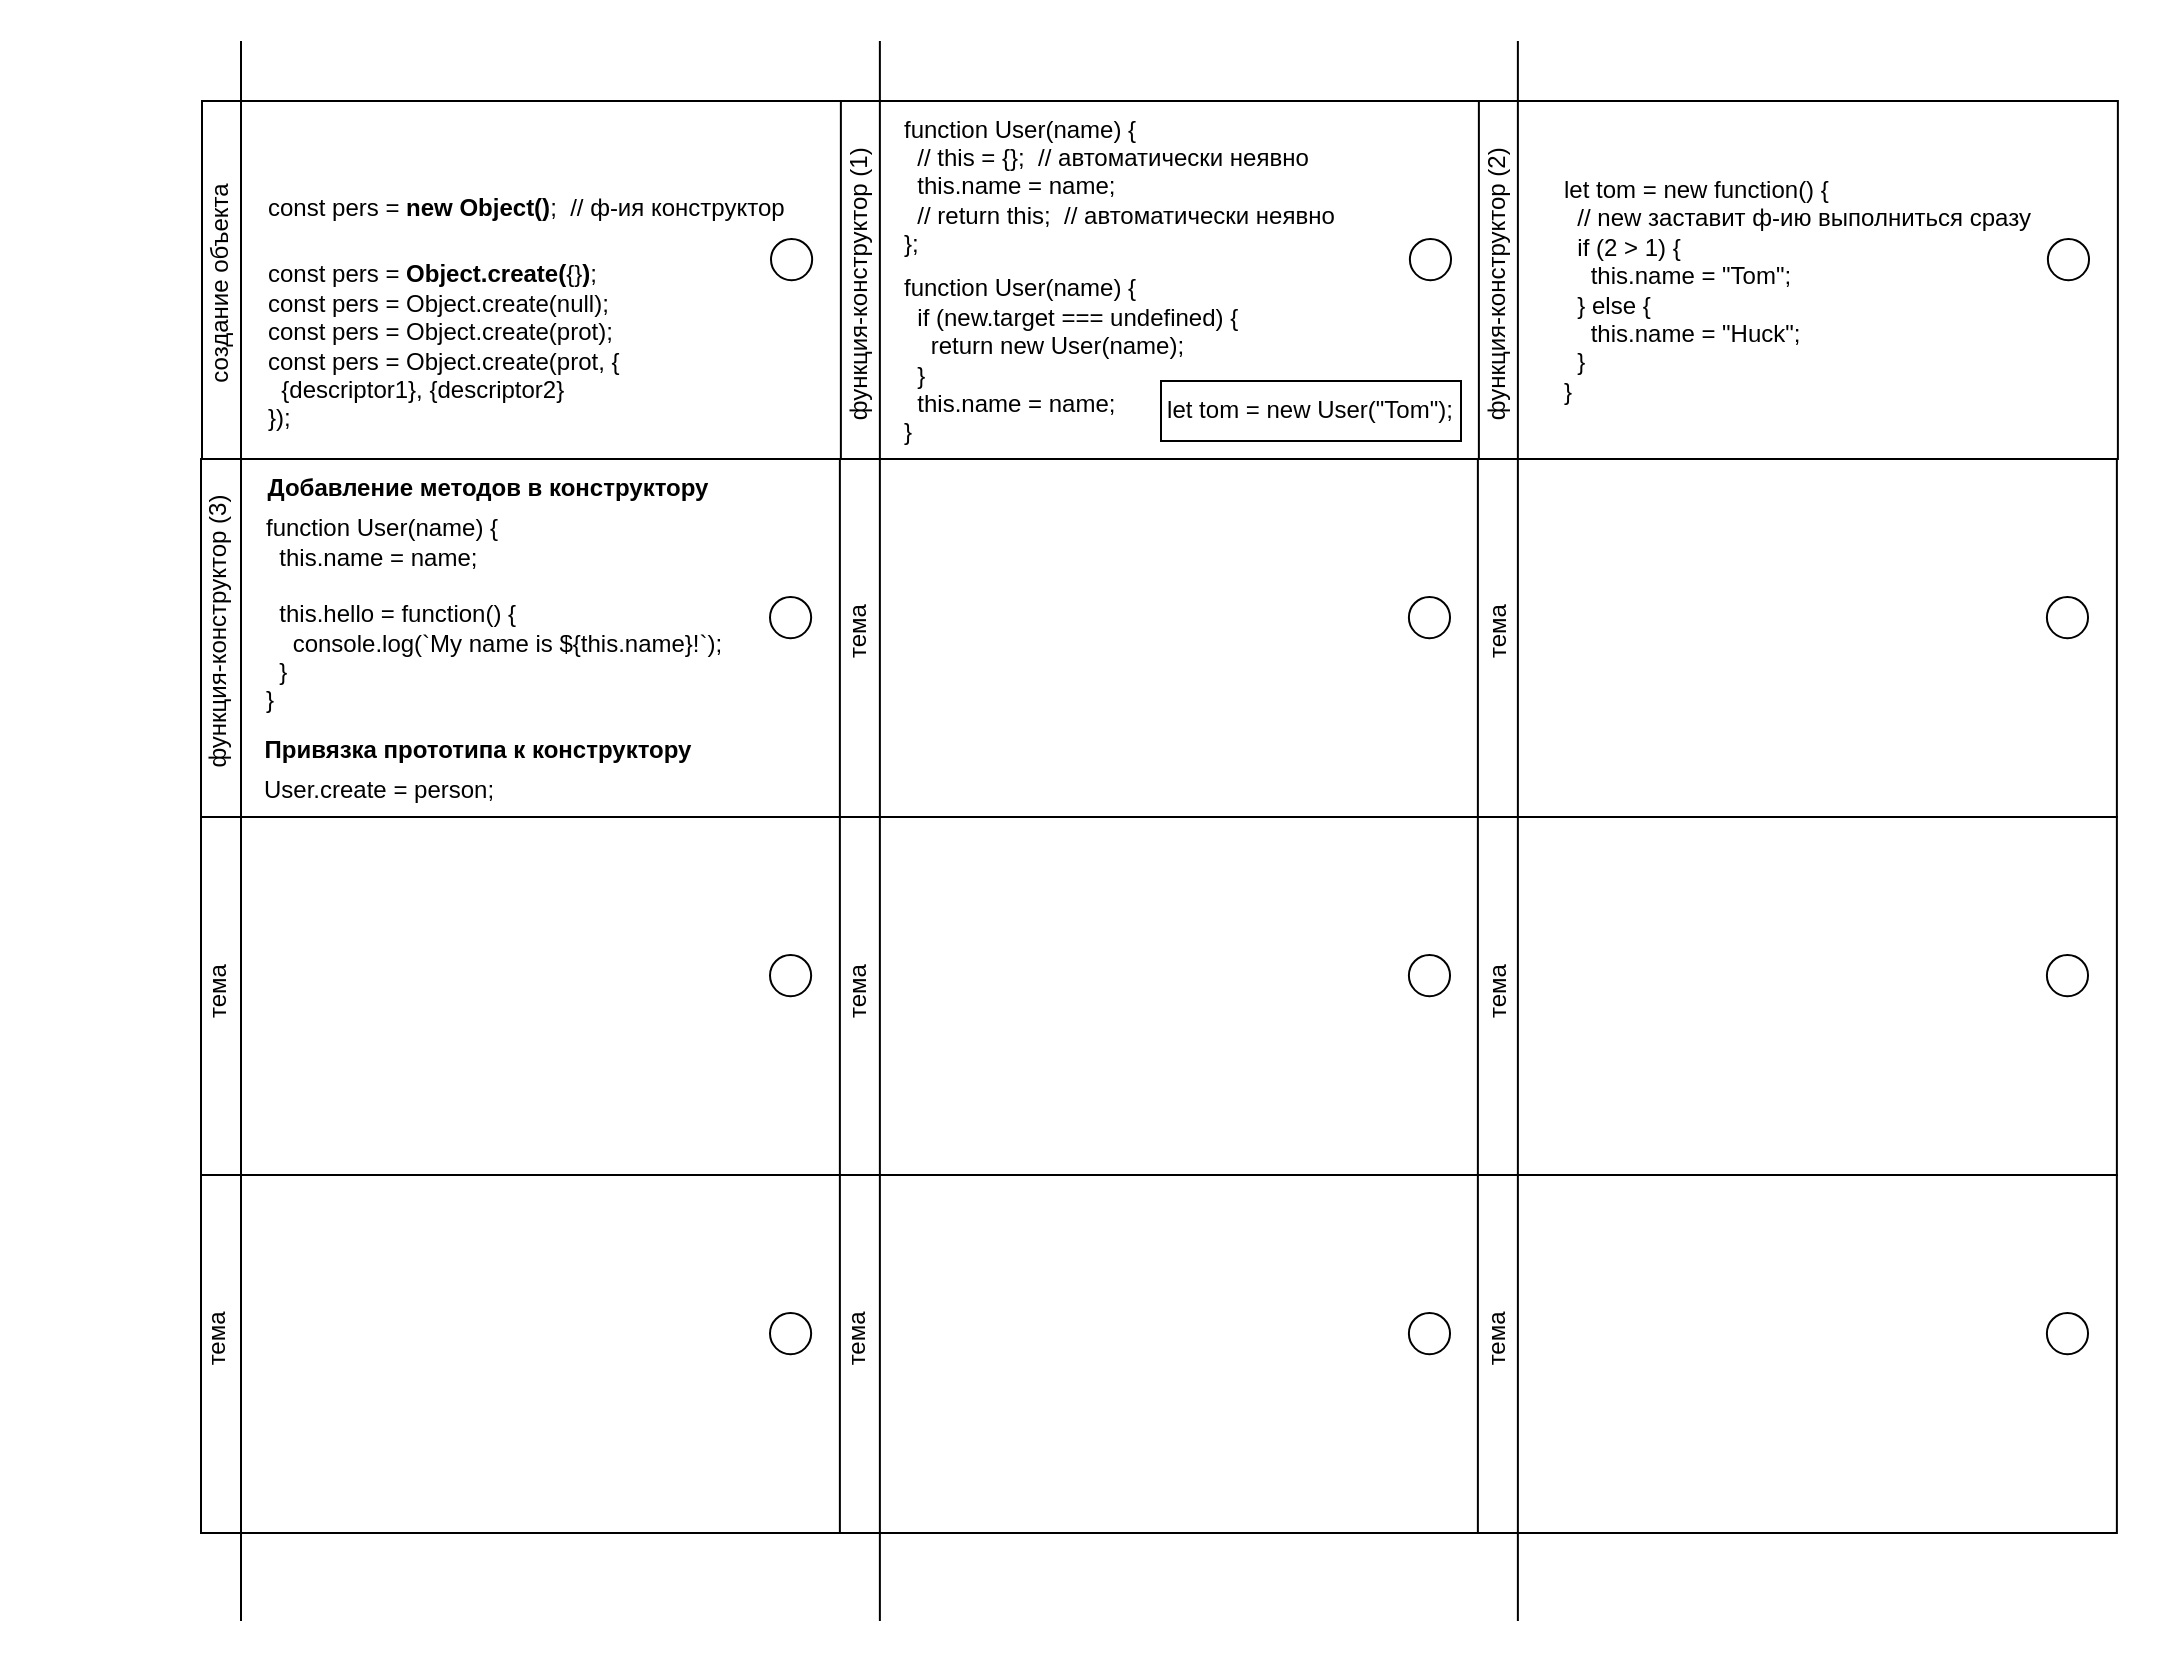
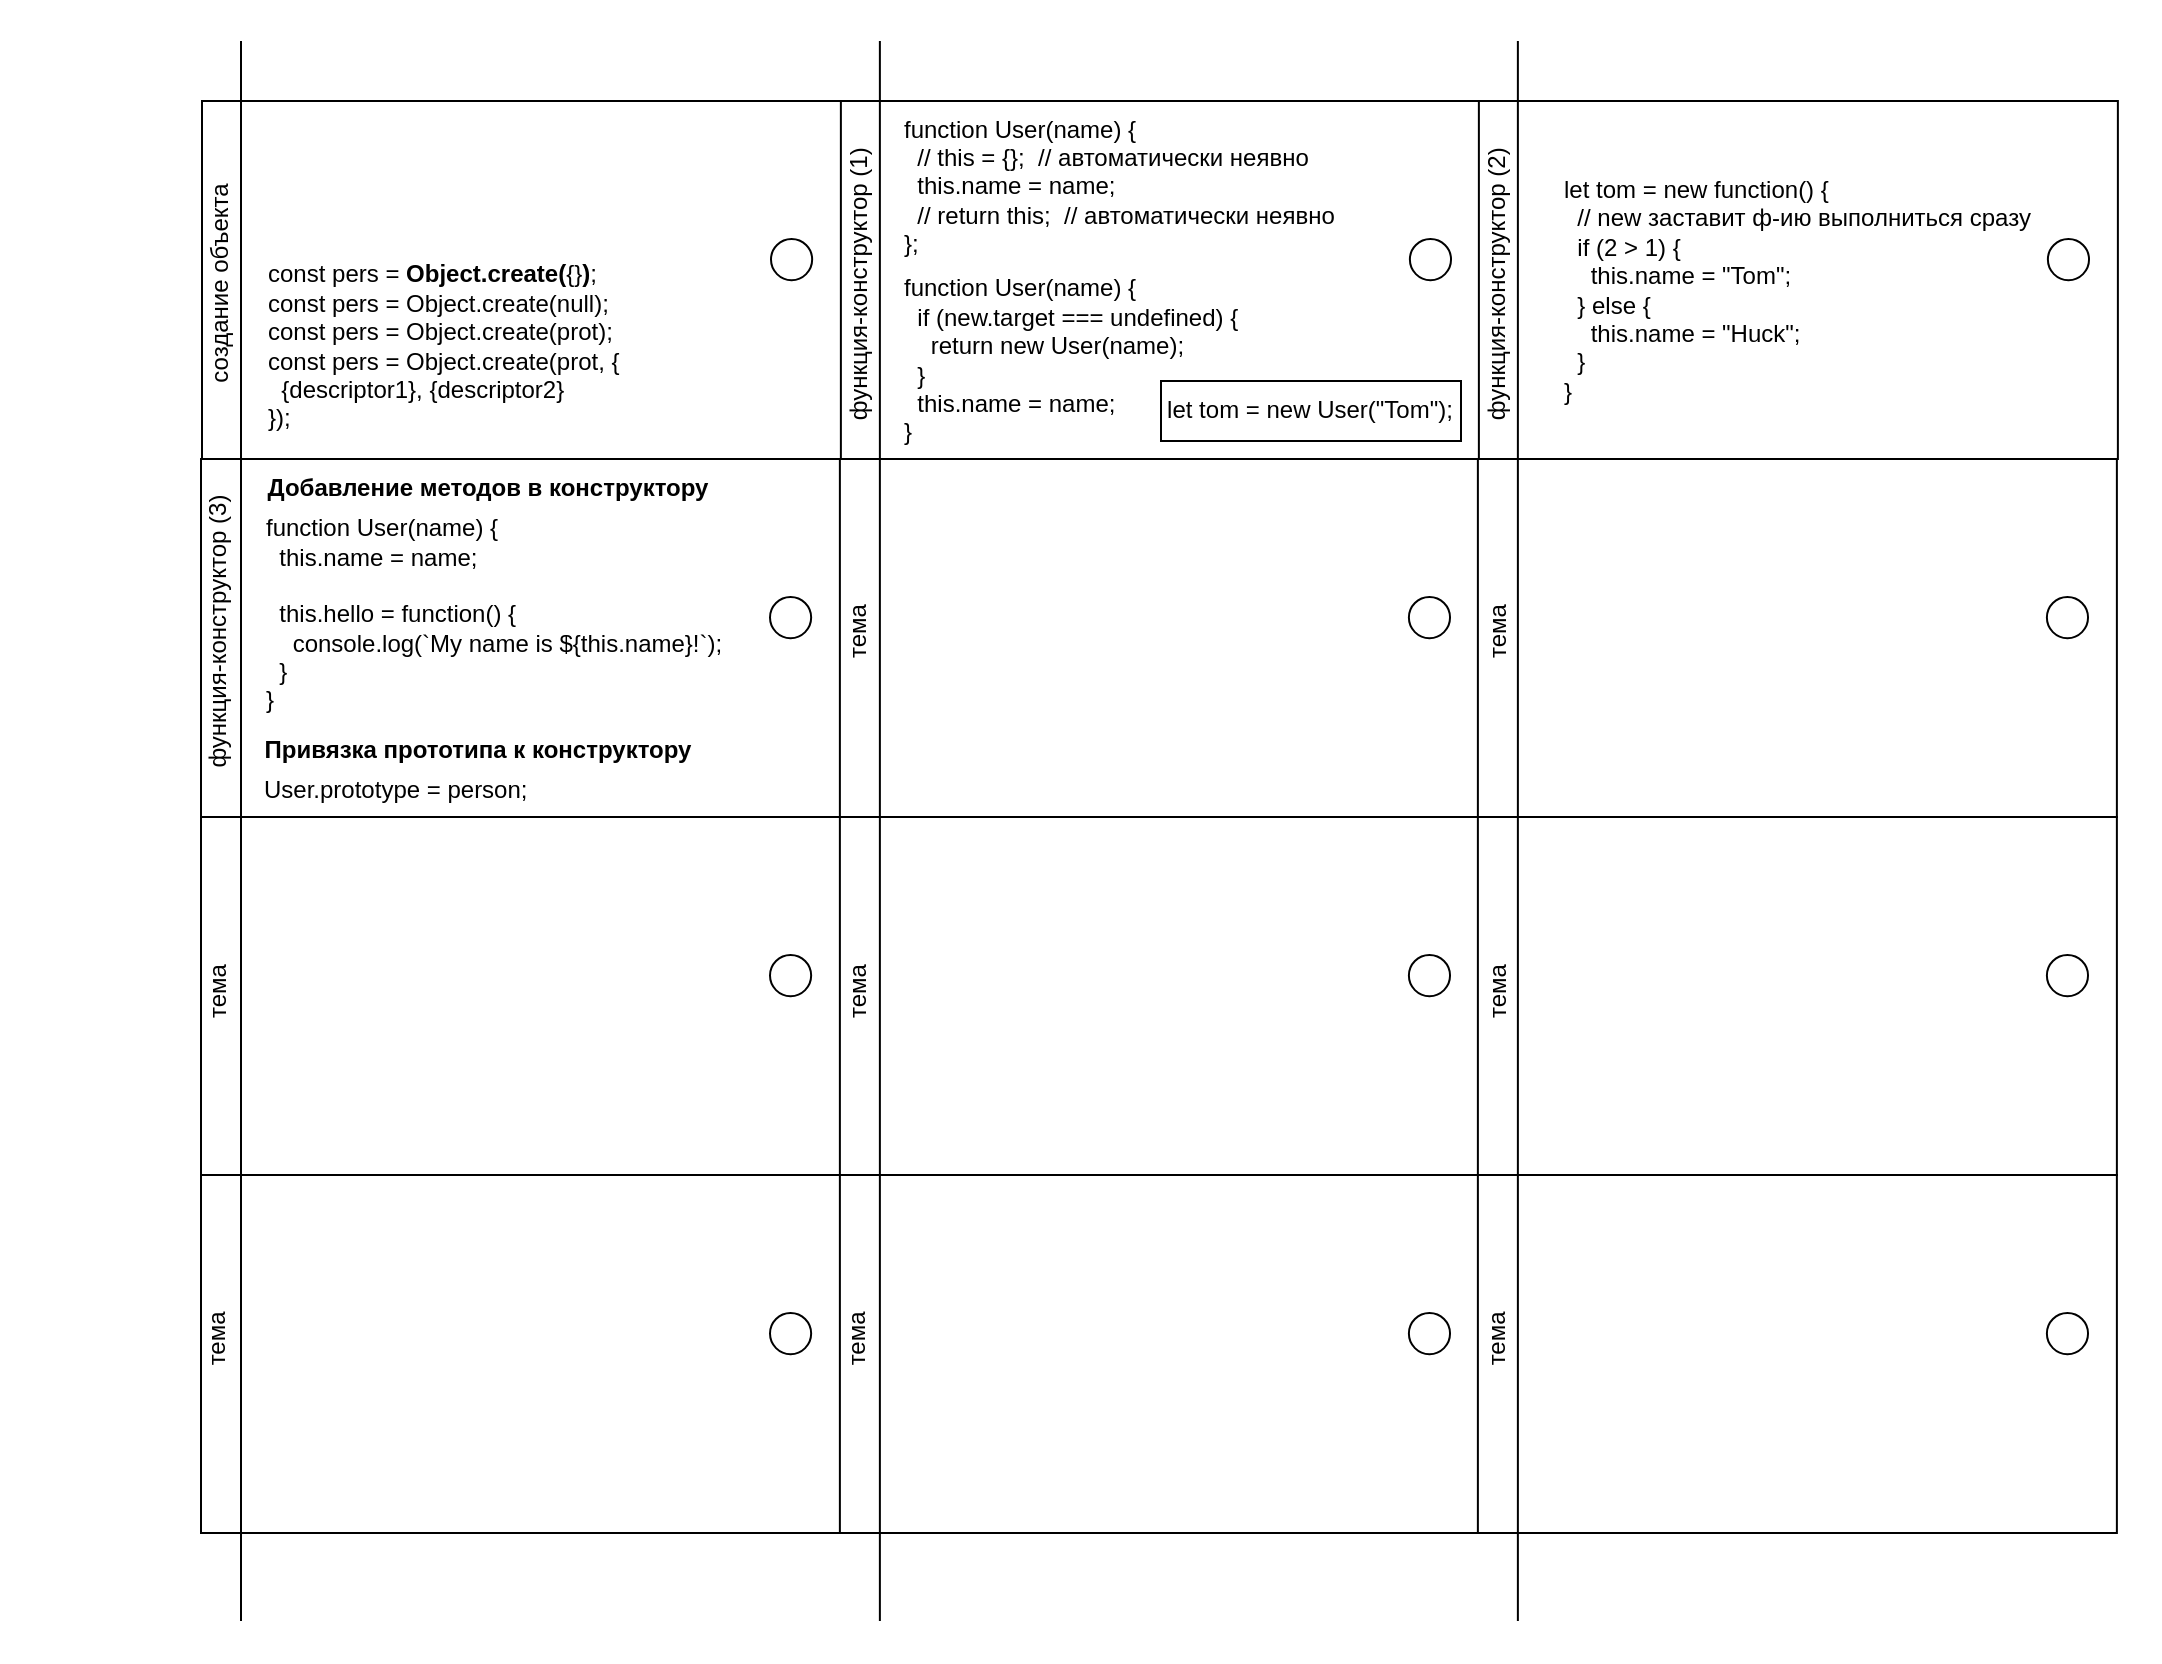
node "const pers = new Object(); // ф-ия конструктор": removed
node "User.create = person;": label "User.create = person;" -> "User.prototype = person;"
